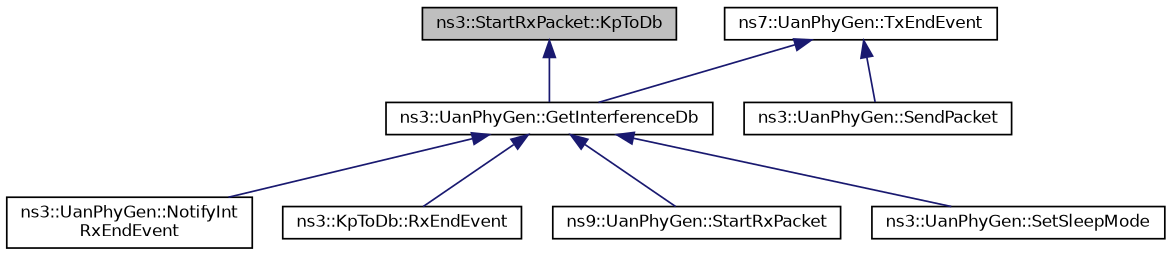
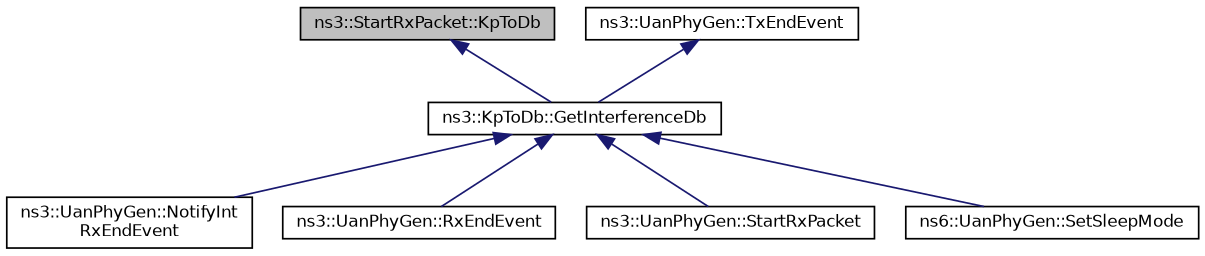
node "ns7::UanPhyGen::TxEndEvent": label "ns7::UanPhyGen::TxEndEvent" -> "ns3::UanPhyGen::TxEndEvent"
node "ns3::UanPhyGen::GetInterferenceDb": label "ns3::UanPhyGen::GetInterferenceDb" -> "ns3::KpToDb::GetInterferenceDb"
node "ns3::UanPhyGen::SendPacket": removed
node "ns3::KpToDb::RxEndEvent": label "ns3::KpToDb::RxEndEvent" -> "ns3::UanPhyGen::RxEndEvent"
node "ns9::UanPhyGen::StartRxPacket": label "ns9::UanPhyGen::StartRxPacket" -> "ns3::UanPhyGen::StartRxPacket"
node "ns3::UanPhyGen::SetSleepMode": label "ns3::UanPhyGen::SetSleepMode" -> "ns6::UanPhyGen::SetSleepMode"
